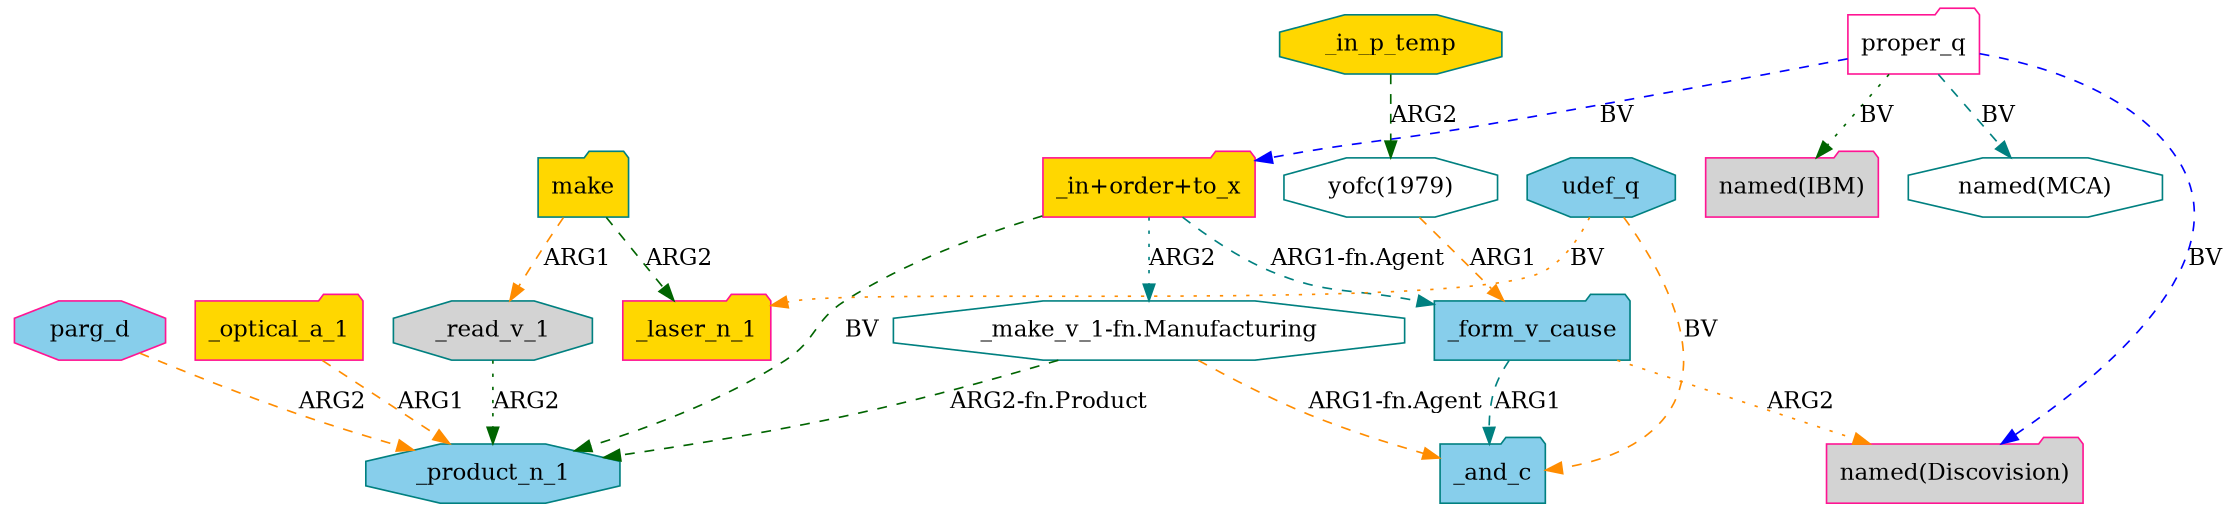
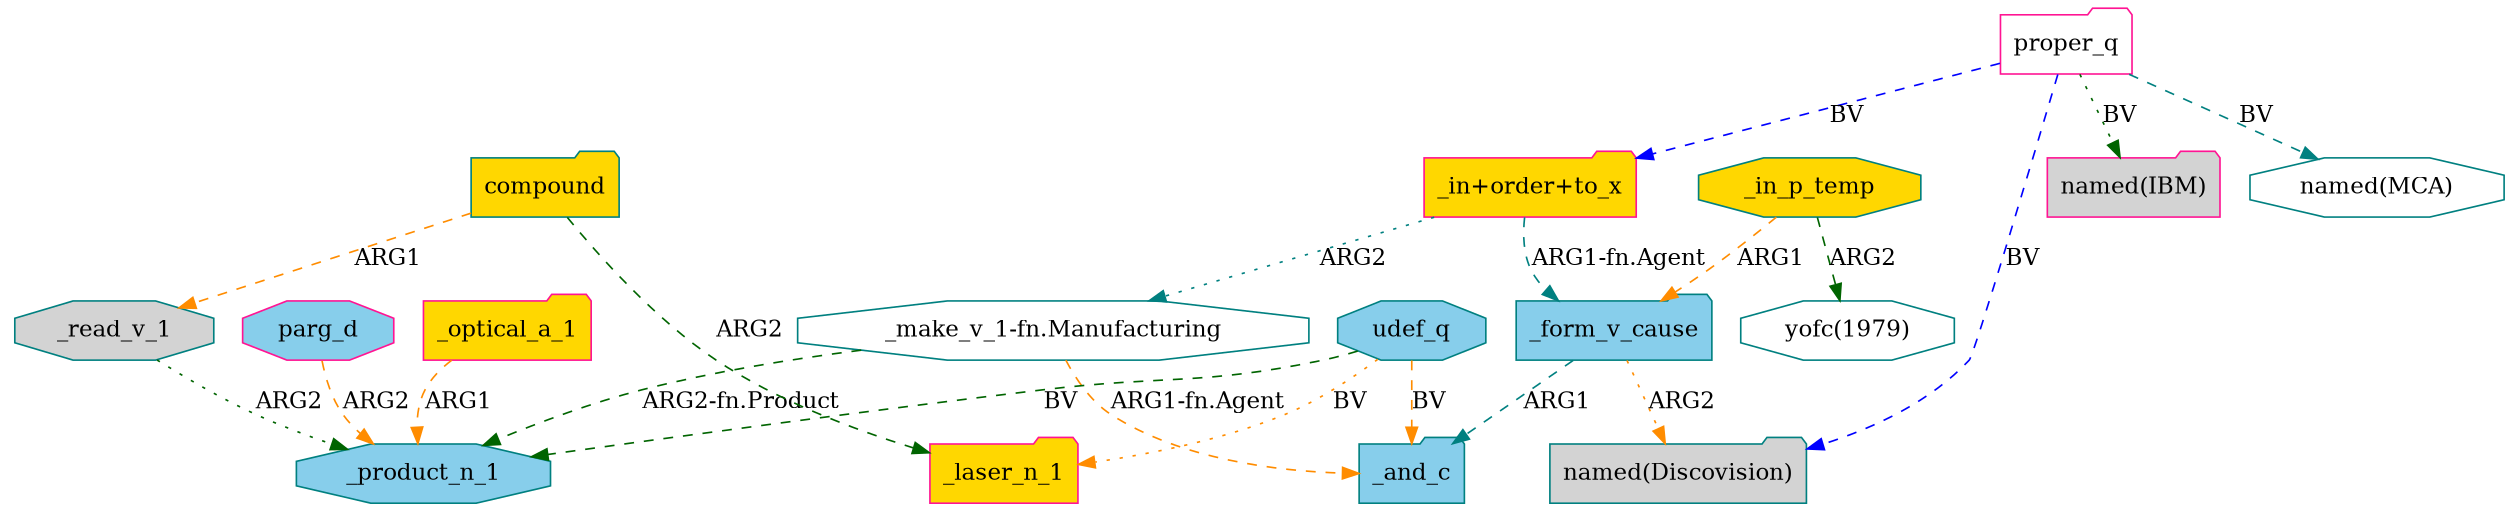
node "make": label "make" -> "compound"
edge "yofc(1979)" -> "_form_v_cause": now "_in_p_temp" -> "_form_v_cause"
edge "_in+order+to_x" -> "_product_n_1": now "udef_q" -> "_product_n_1"
node "named(Discovision)": color deeppink -> teal
